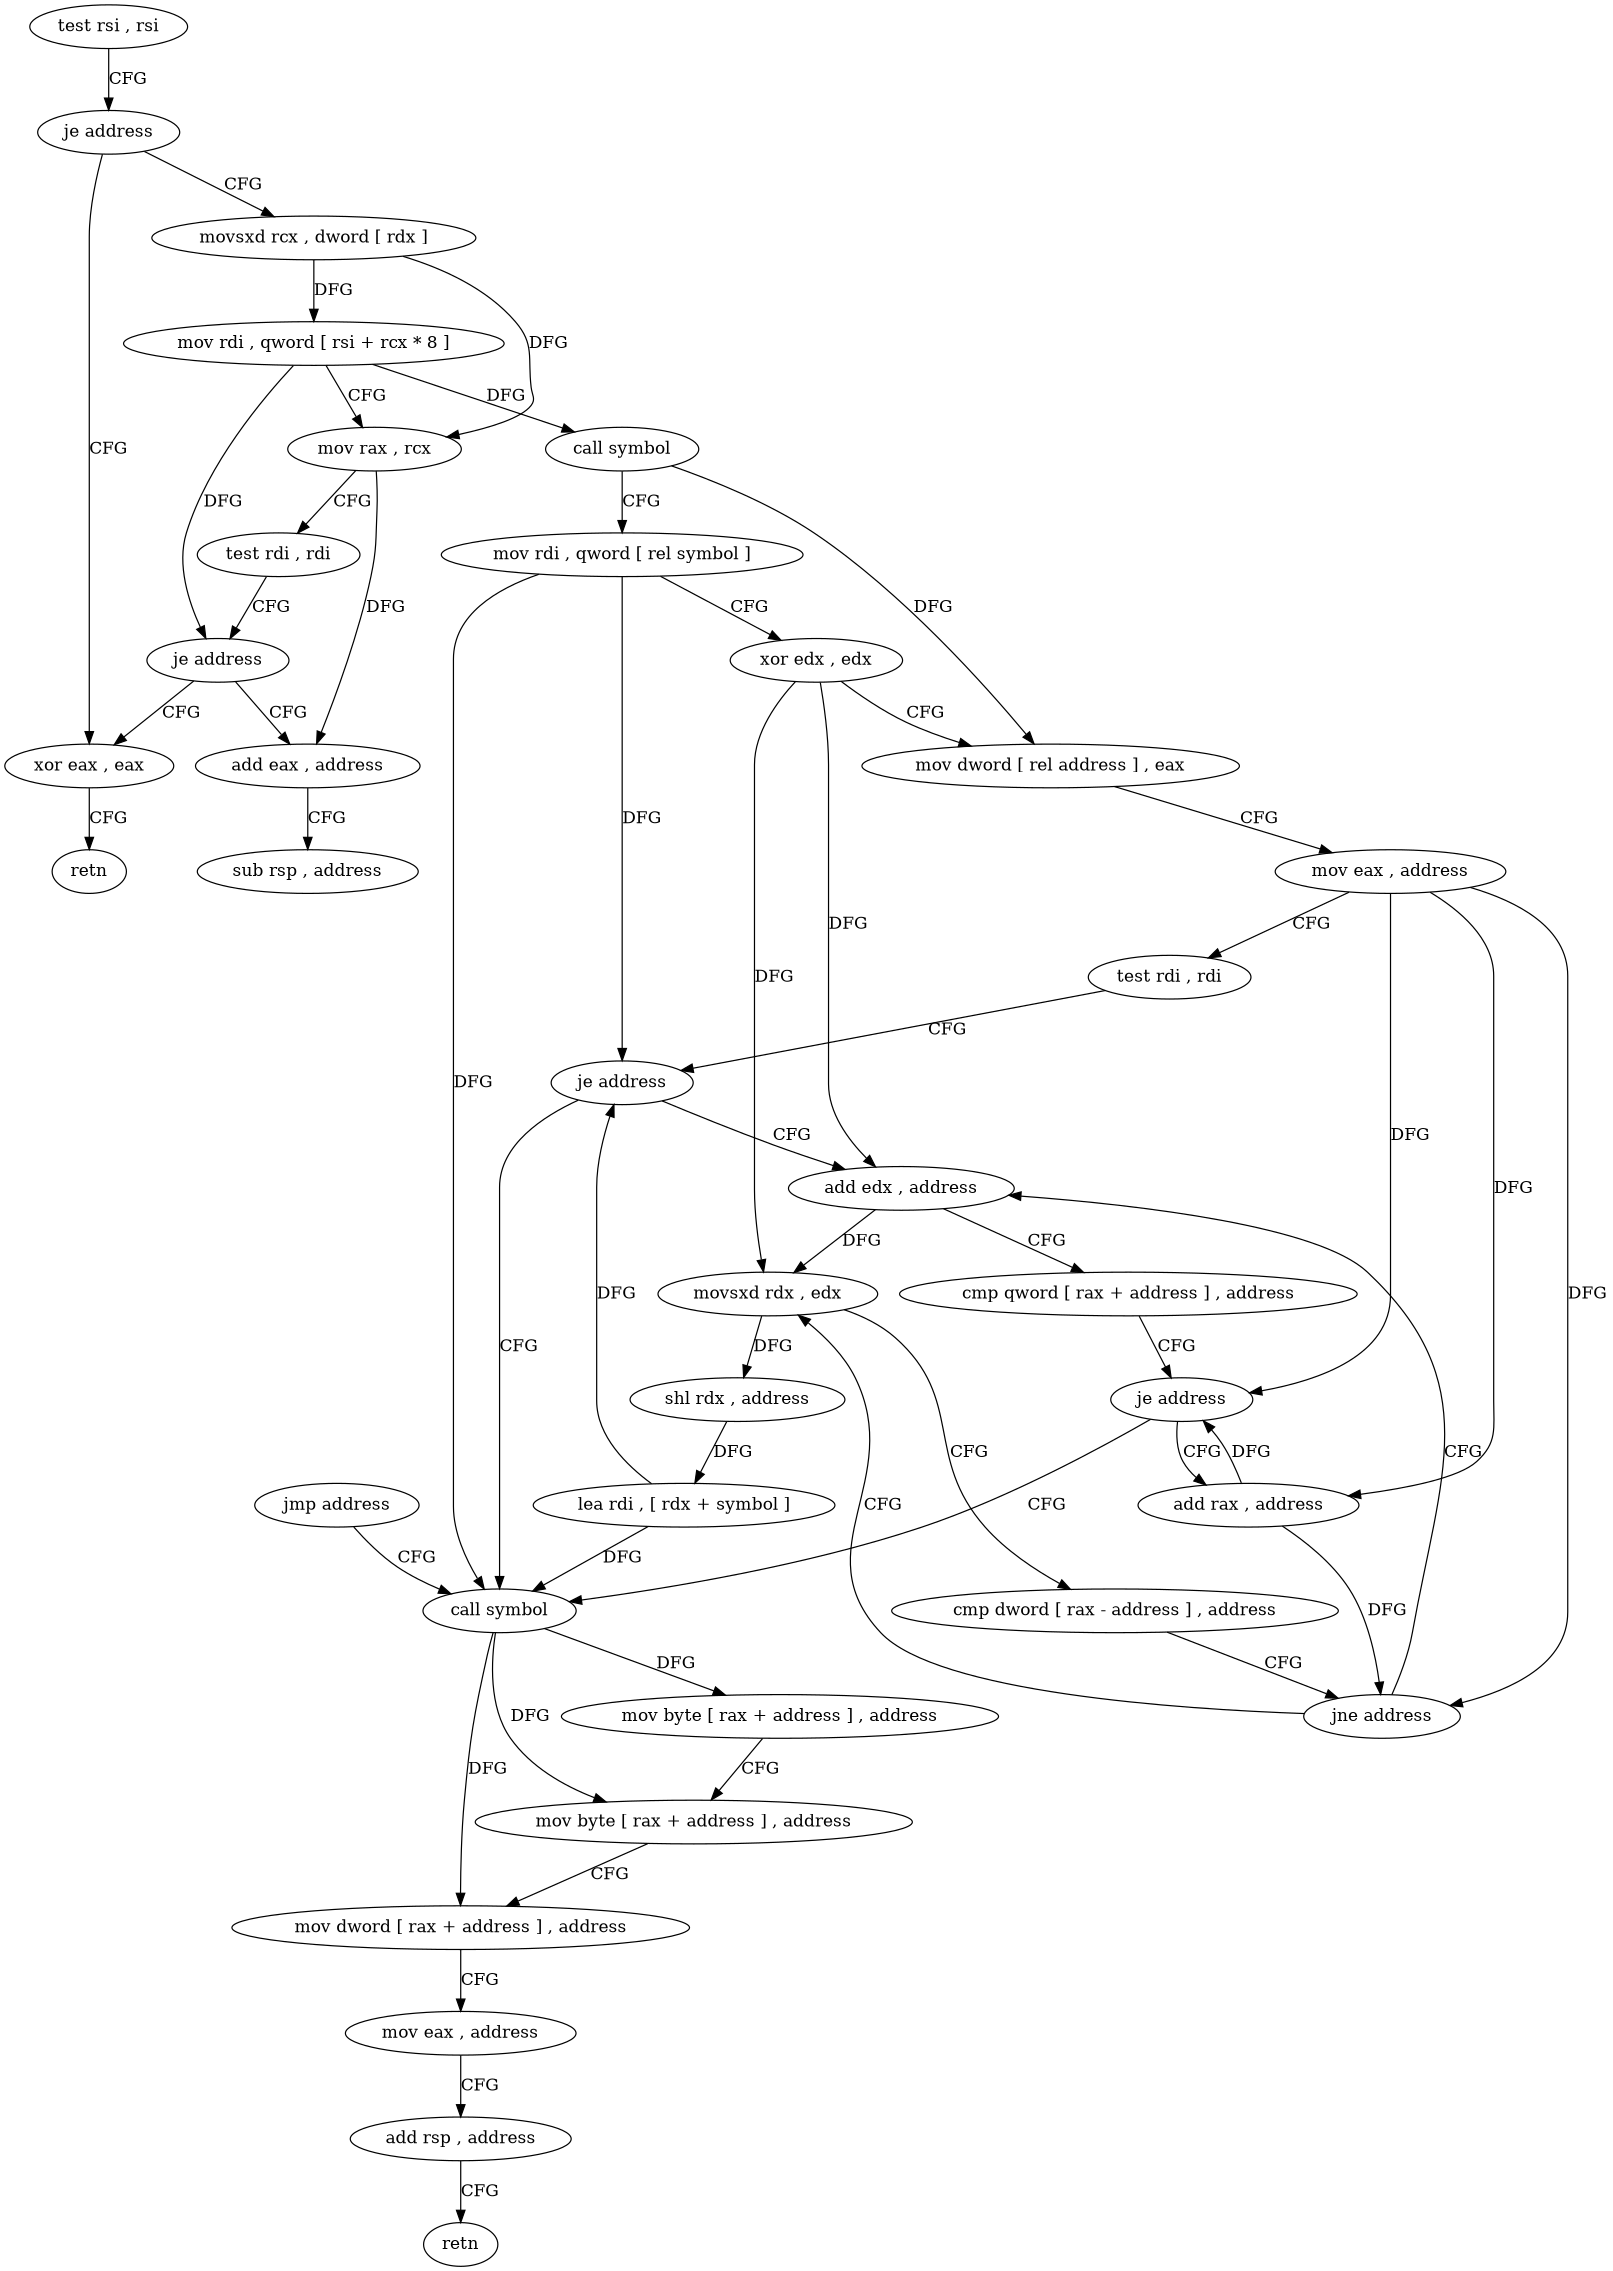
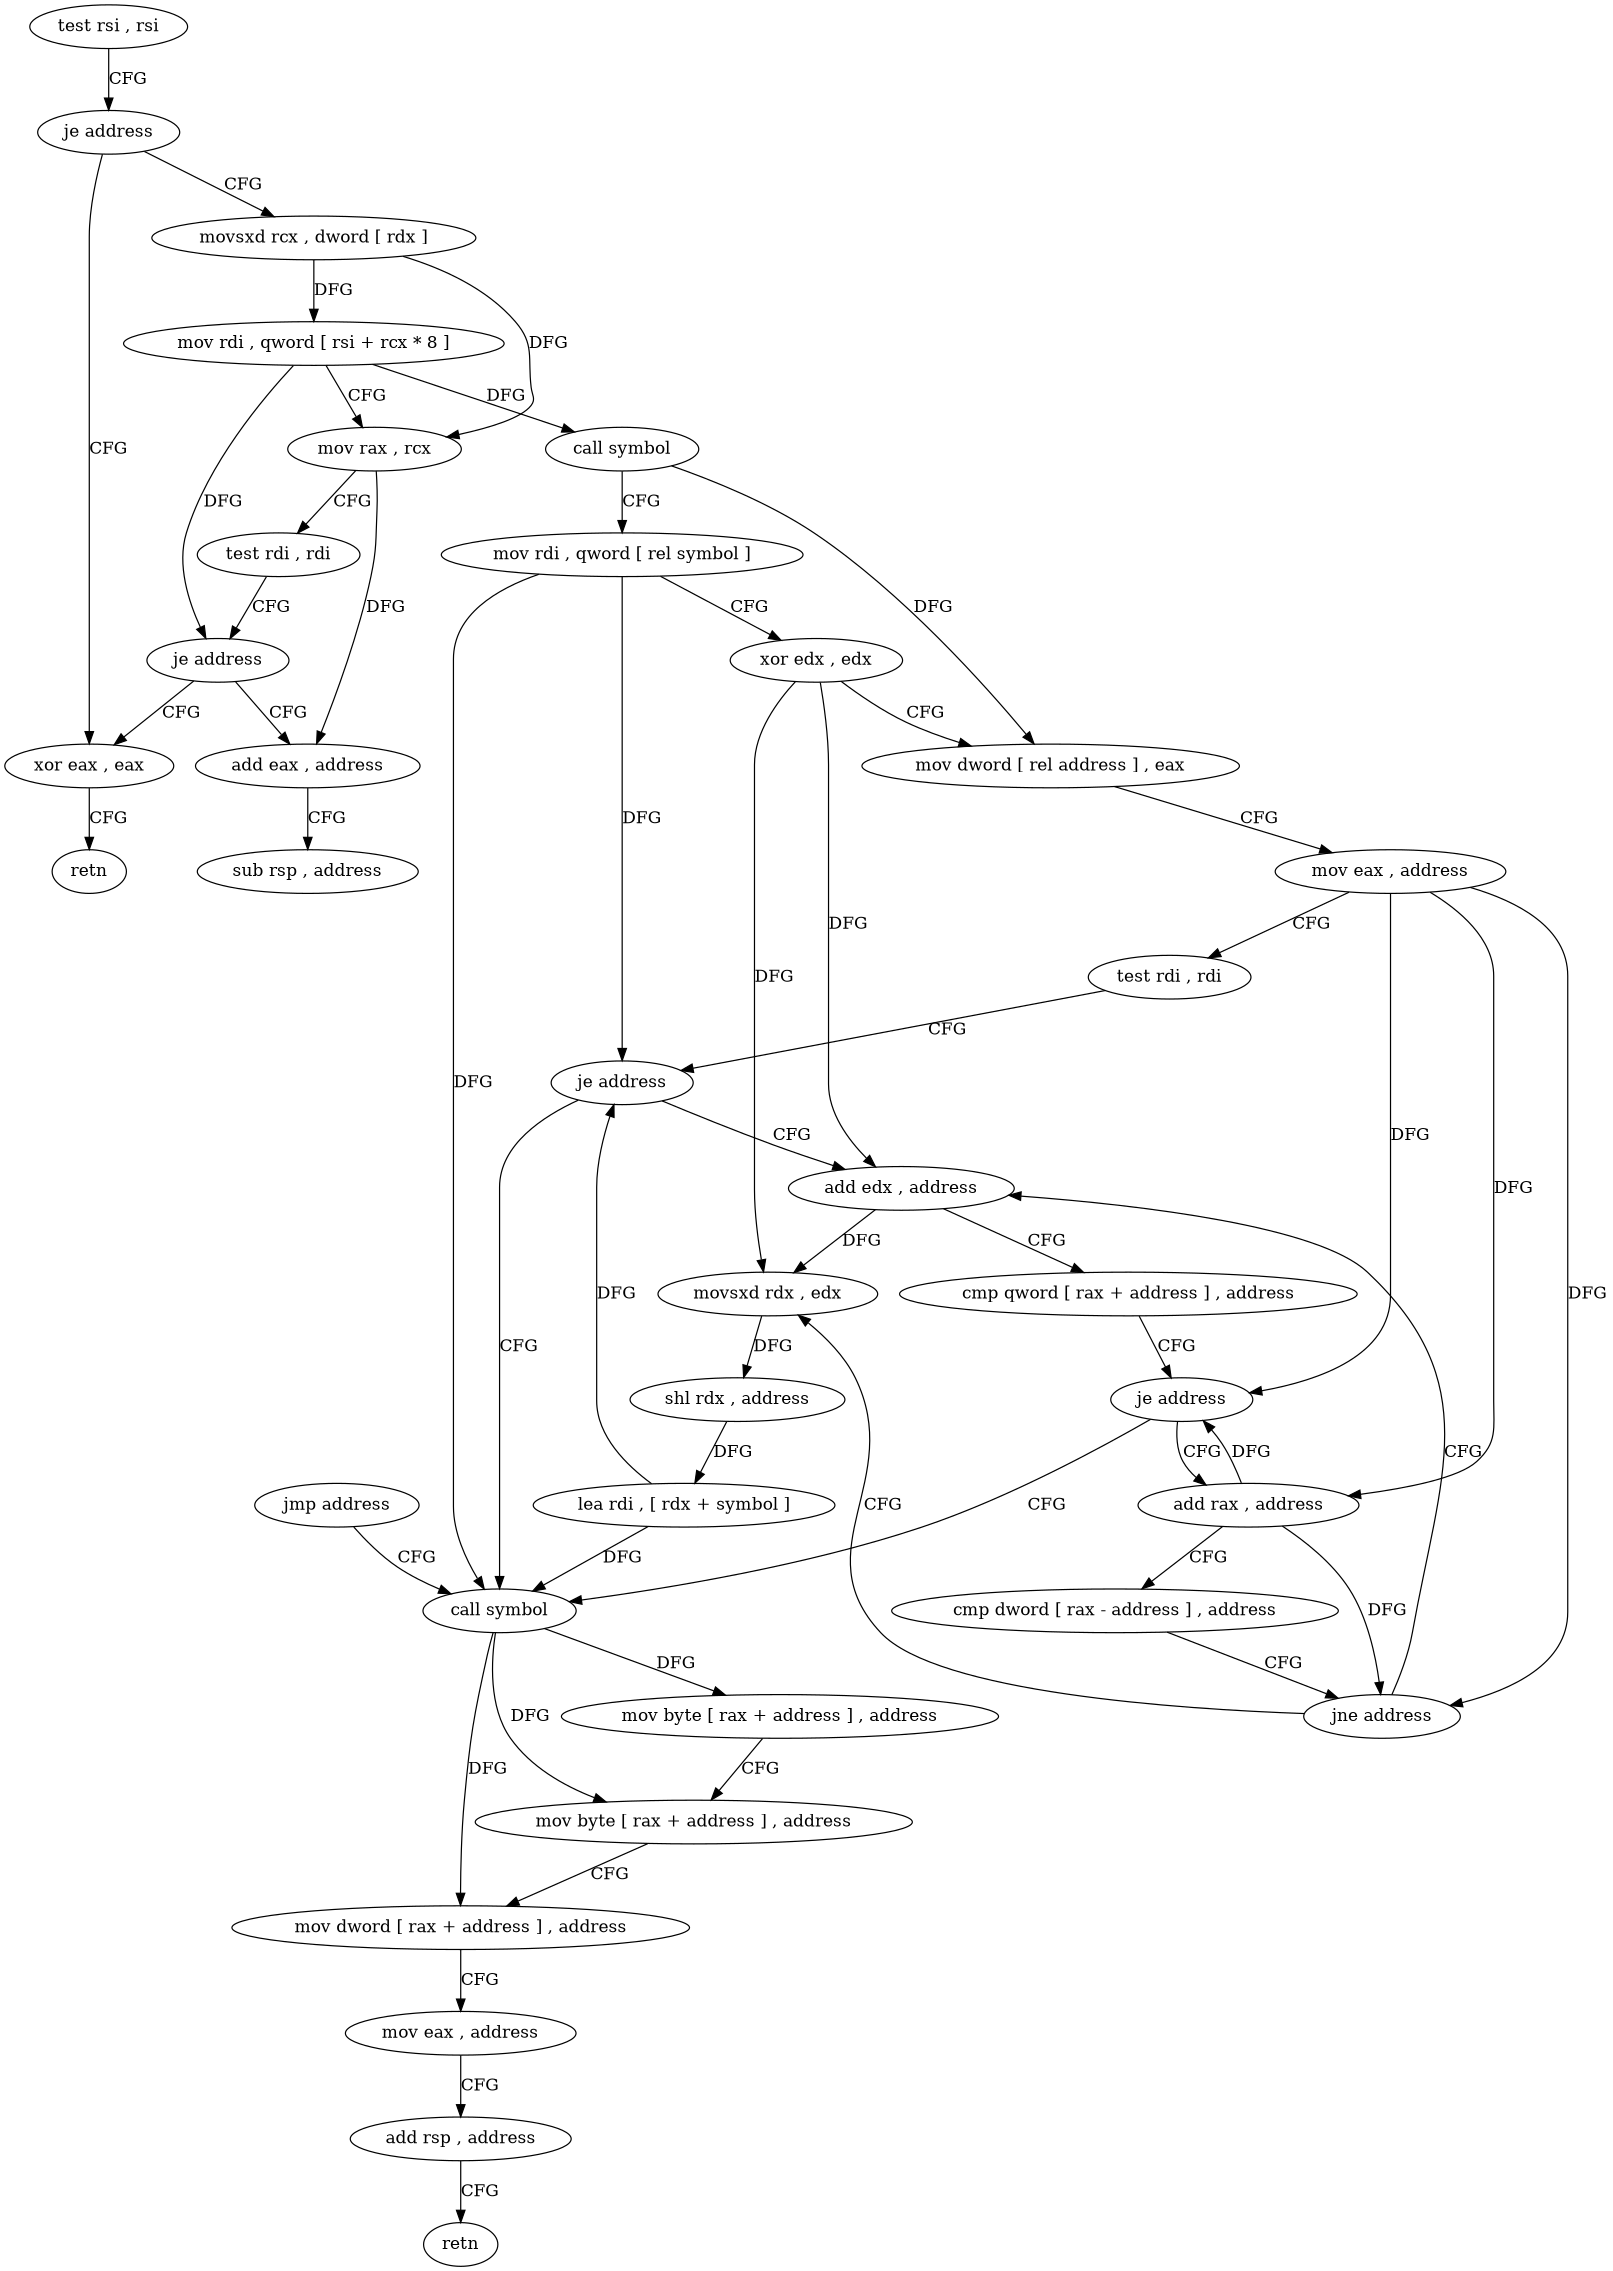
edge "movsxd rdx , edx" -> "cmp dword [ rax - address ] , address": now "add rax , address" -> "cmp dword [ rax - address ] , address"
